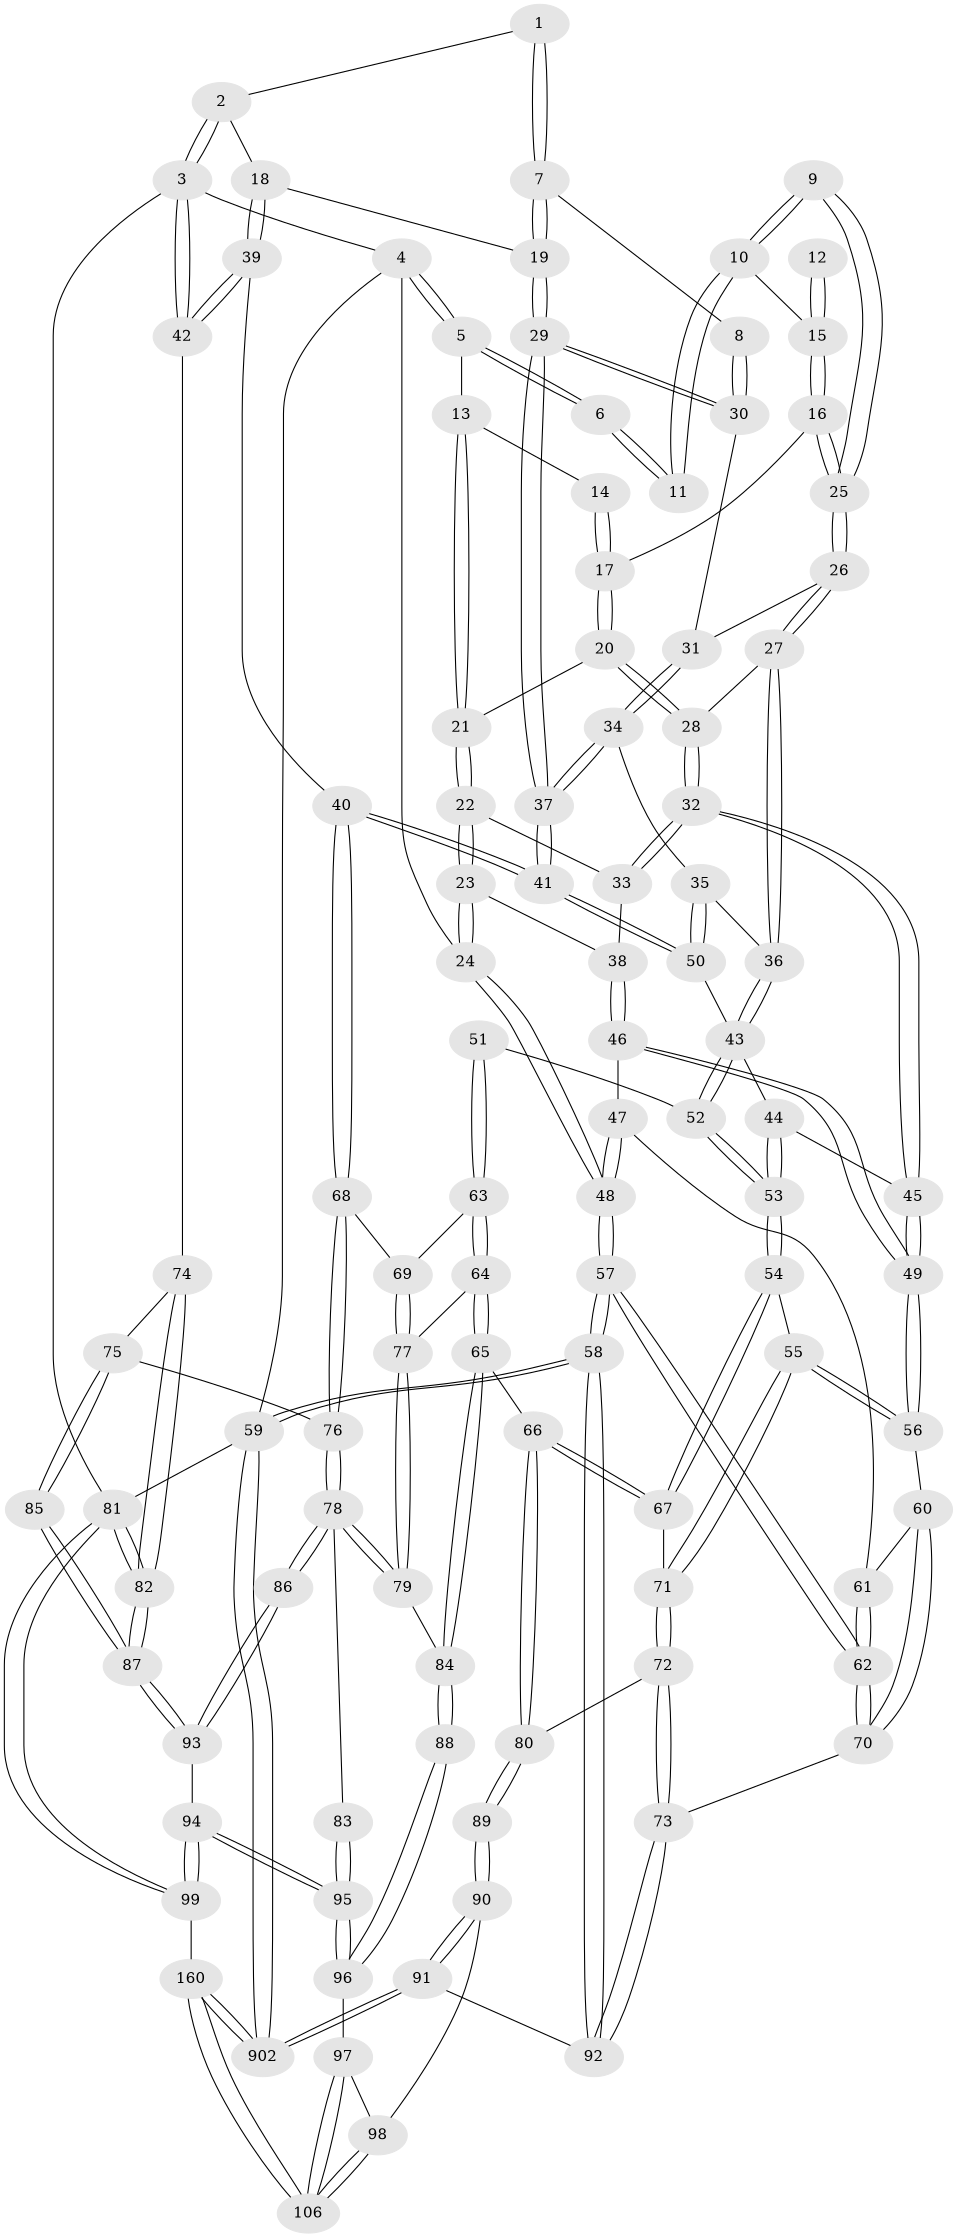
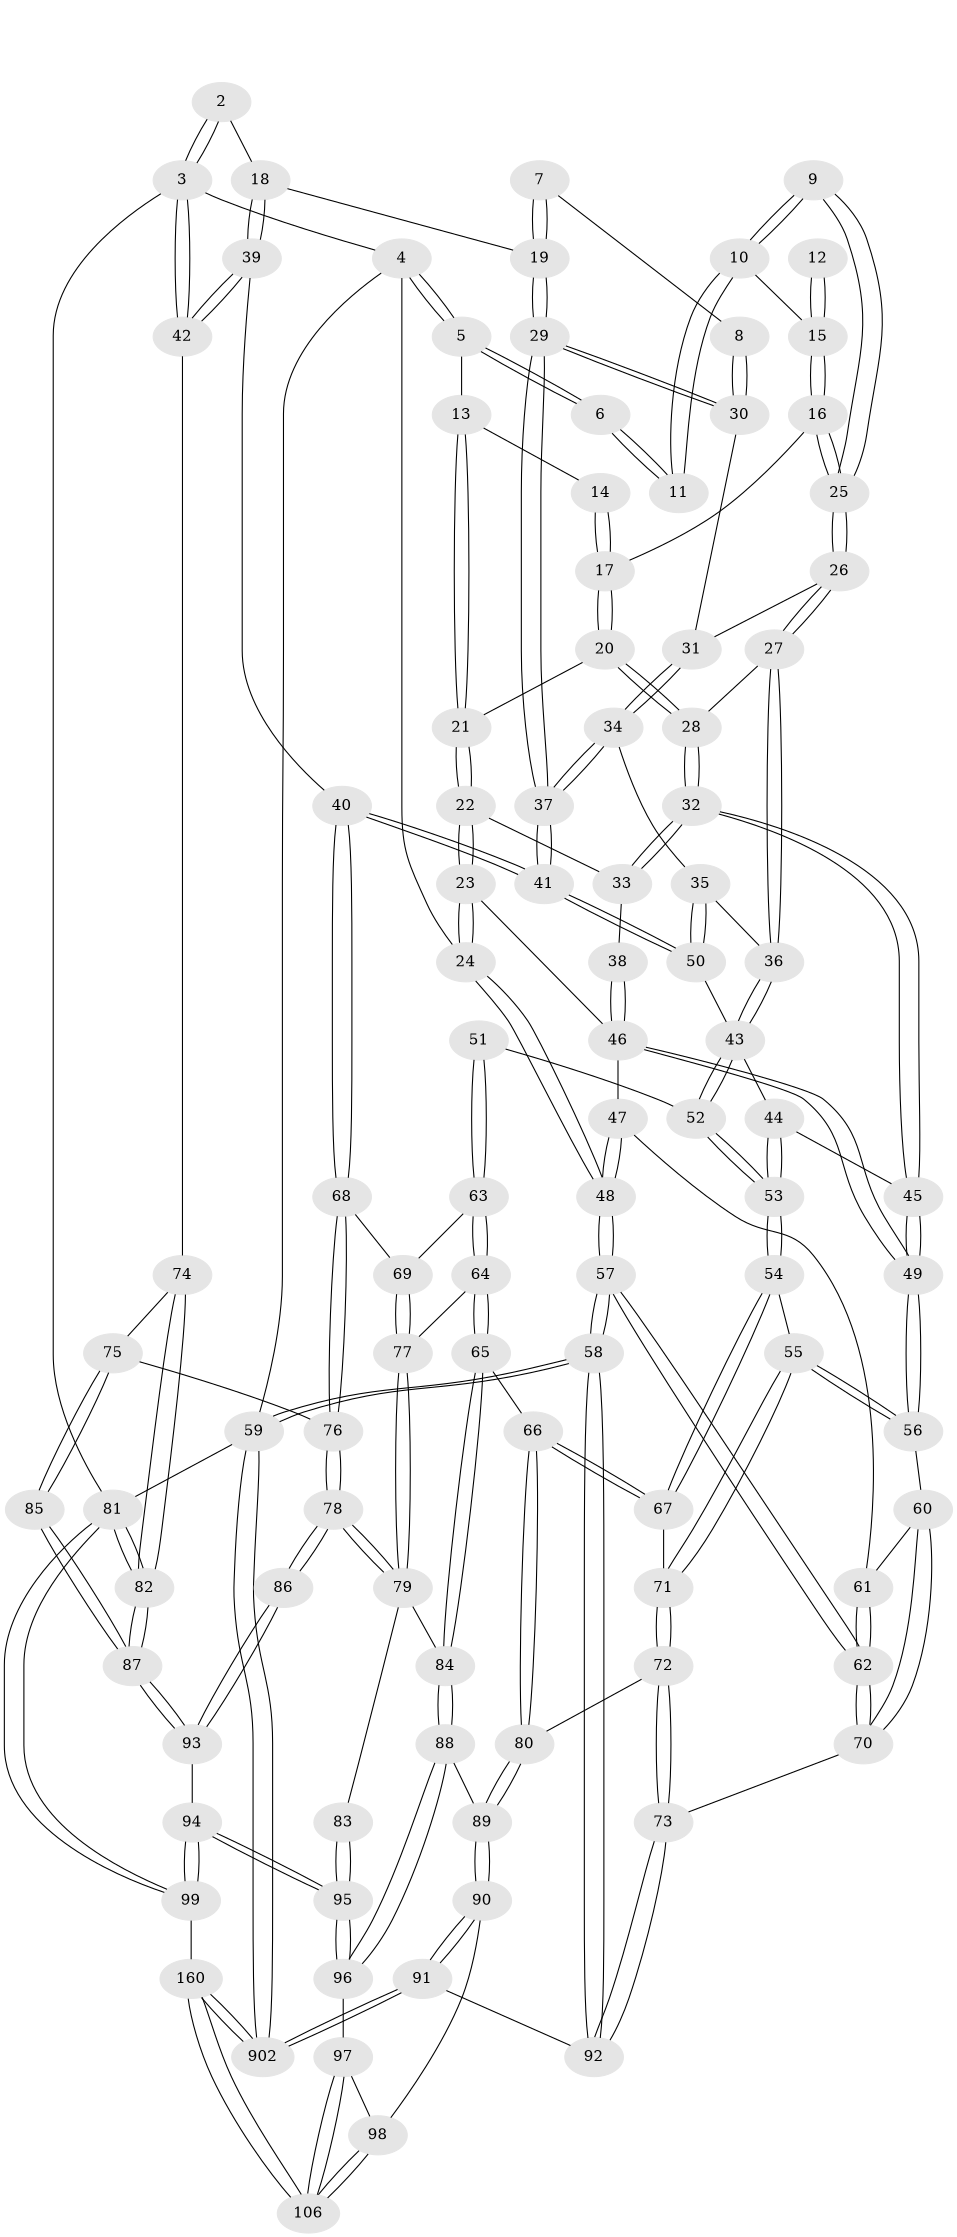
node "1": removed
edge "23" -- "38": now "23" -- "46"
edge "78" -- "83": now "79" -- "83"
edge "88" -- "89": added
